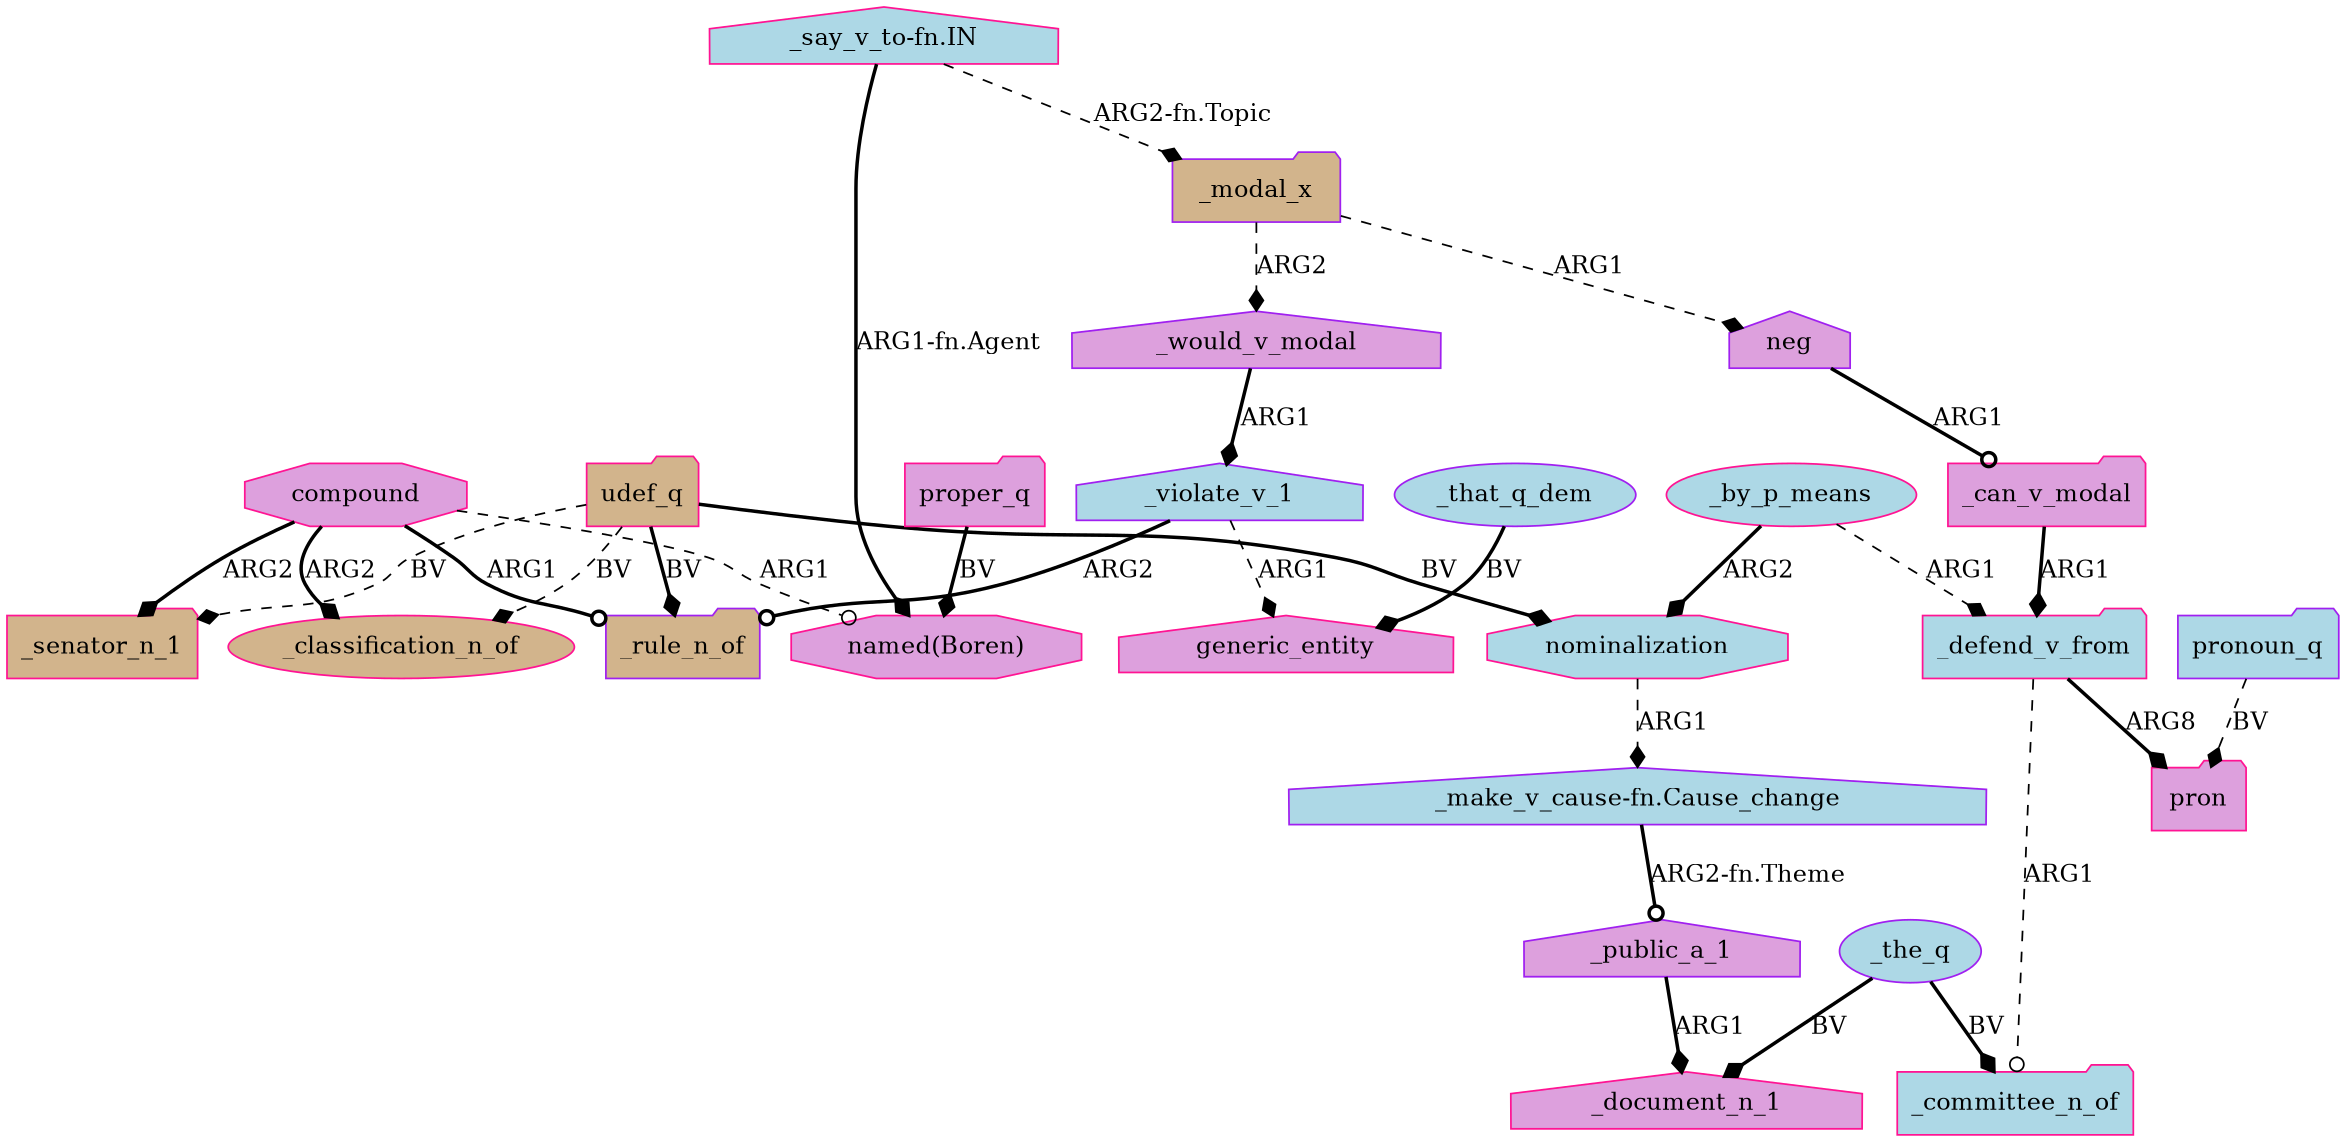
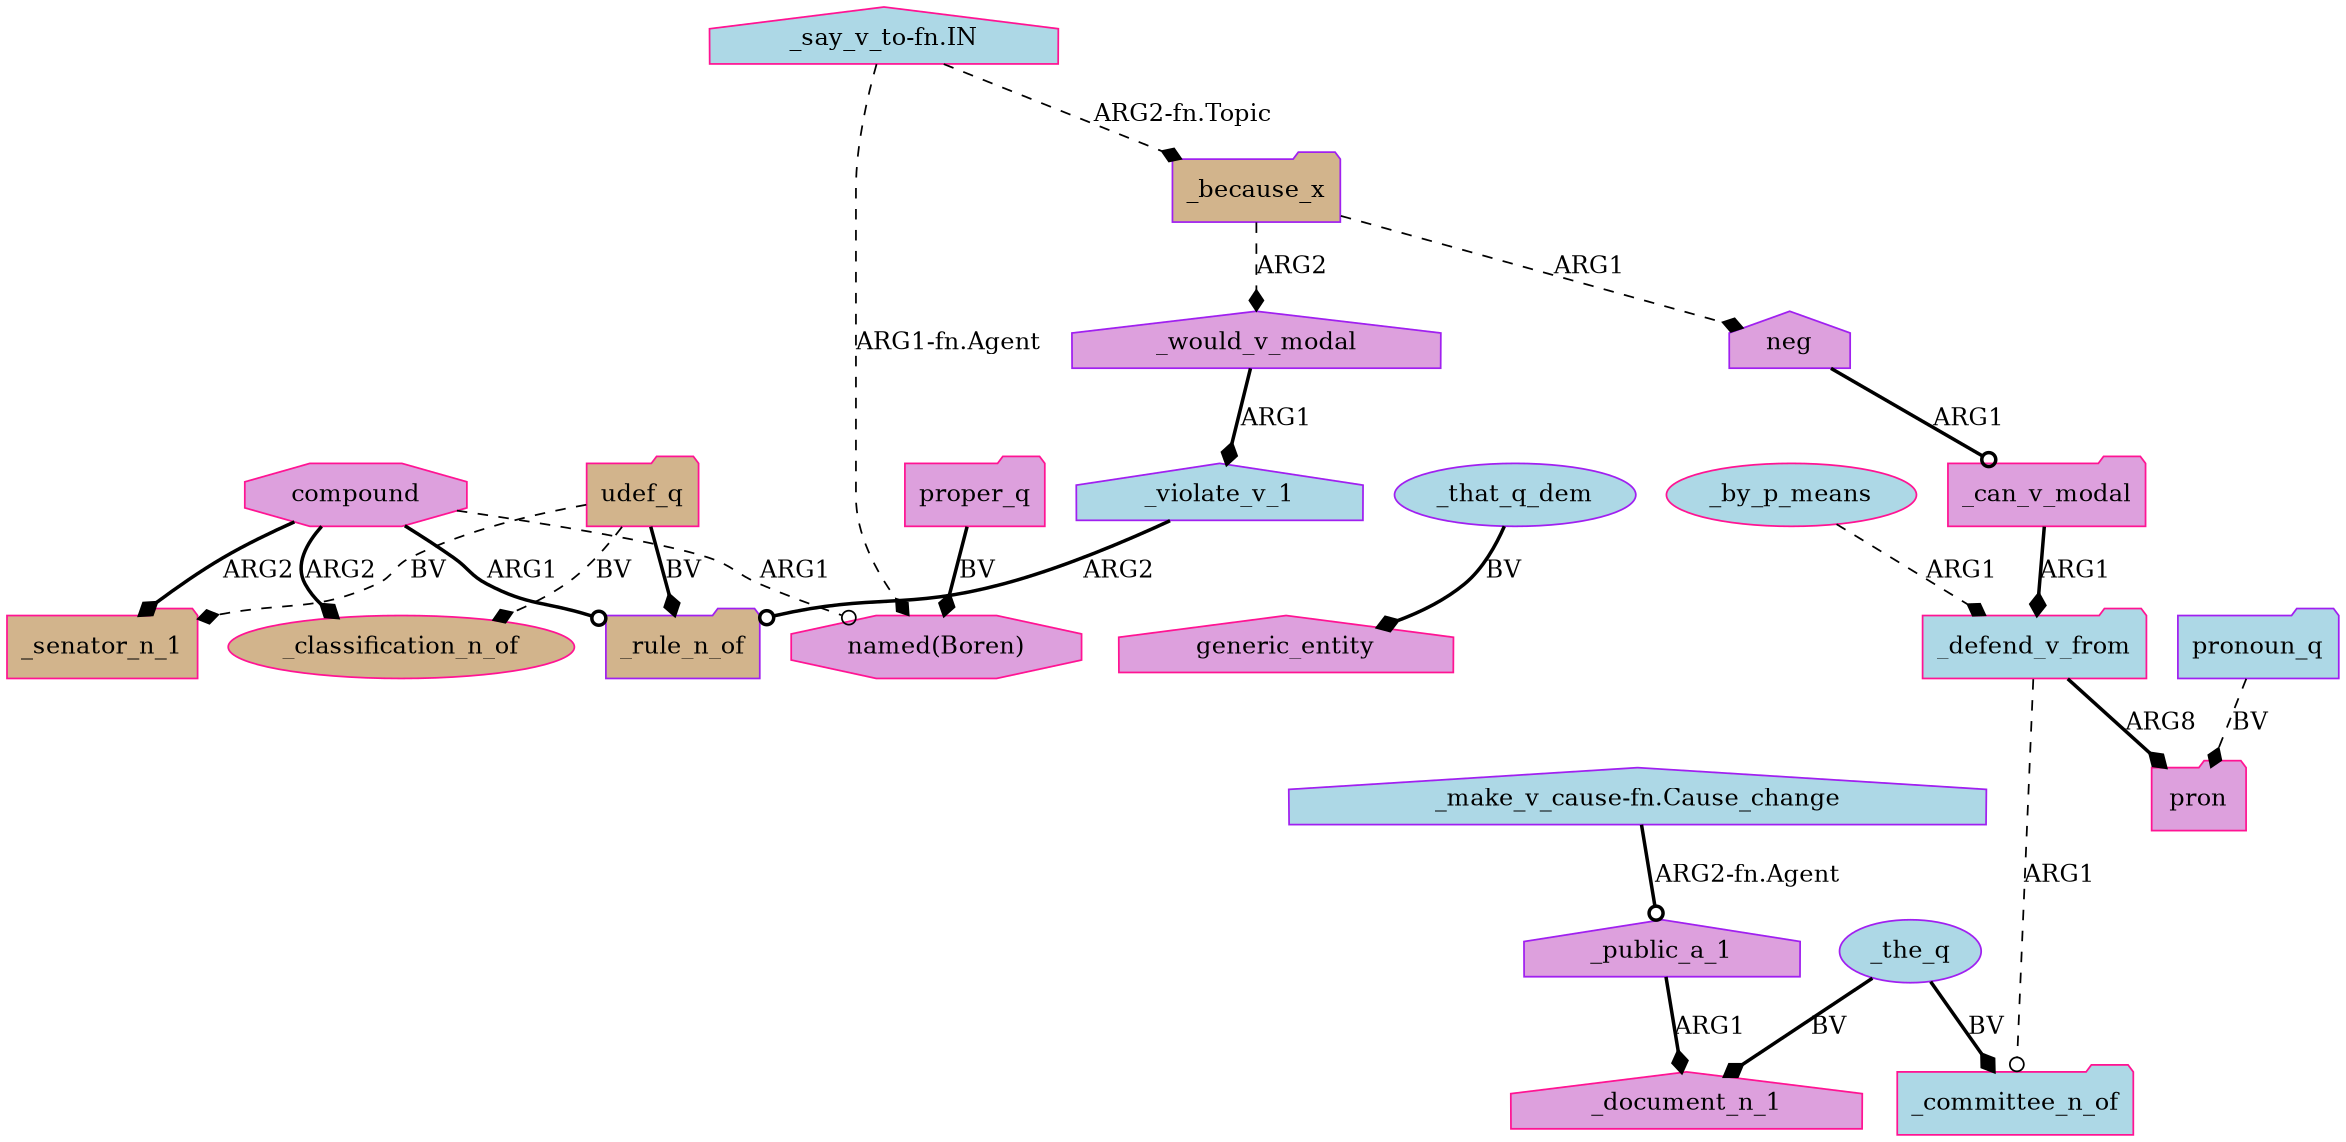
node "_modal_x": label "_modal_x" -> "_because_x"
edge "_say_v_to-fn.IN" -> "named(Boren)": style bold -> dashed
edge "_violate_v_1" -> "generic_entity": removed, label "ARG1"
node "nominalization": removed
edge "_make_v_cause-fn.Cause_change" -> "_public_a_1": label "ARG2-fn.Theme" -> "ARG2-fn.Agent"
